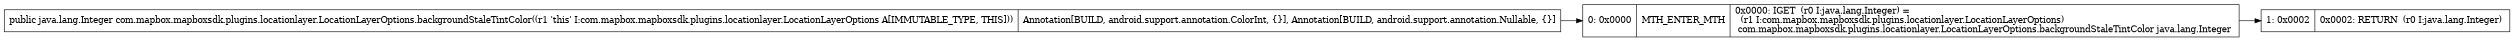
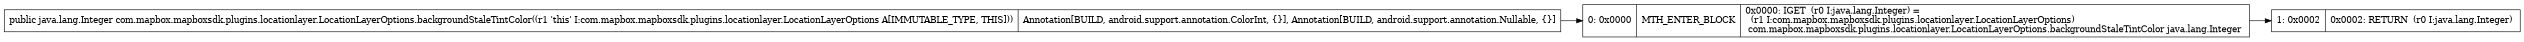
node "0: 0x0000": text "MTH_ENTER_MTH" -> "MTH_ENTER_BLOCK"
